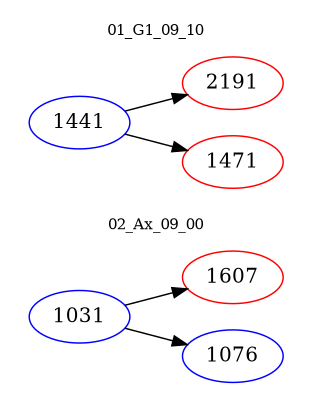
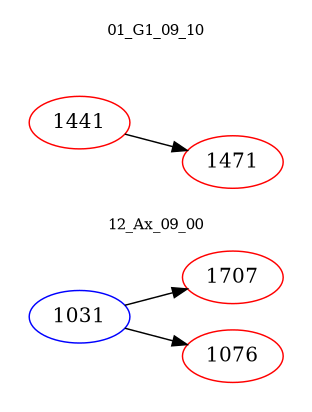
node "2191": removed
node "1441": color blue -> red
cluster "02_Ax_09_00": label "02_Ax_09_00" -> "12_Ax_09_00"
node "1607": label "1607" -> "1707"
node "1076": color blue -> red
